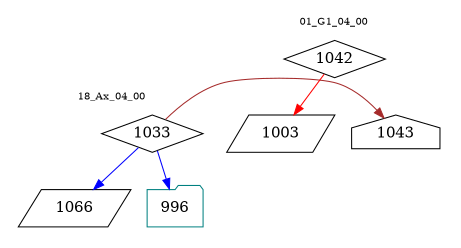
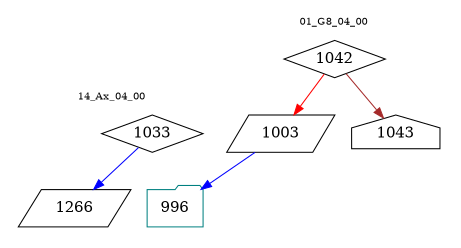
cluster "01_G1_04_00": label "01_G1_04_00" -> "01_G8_04_00"
edge "1033" -> "1043": now "1042" -> "1043"
cluster "18_Ax_04_00": label "18_Ax_04_00" -> "14_Ax_04_00"
edge "1033" -> "996": now "1003" -> "996"
node "1066": label "1066" -> "1266"
